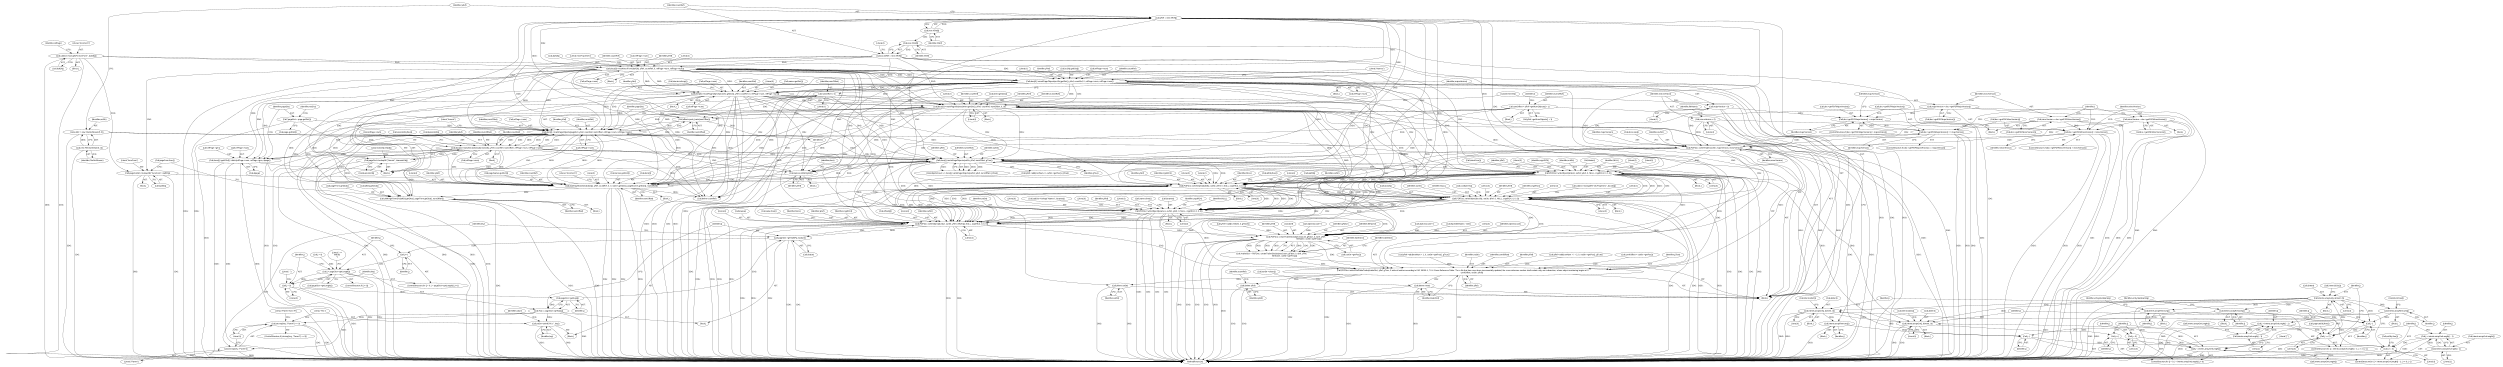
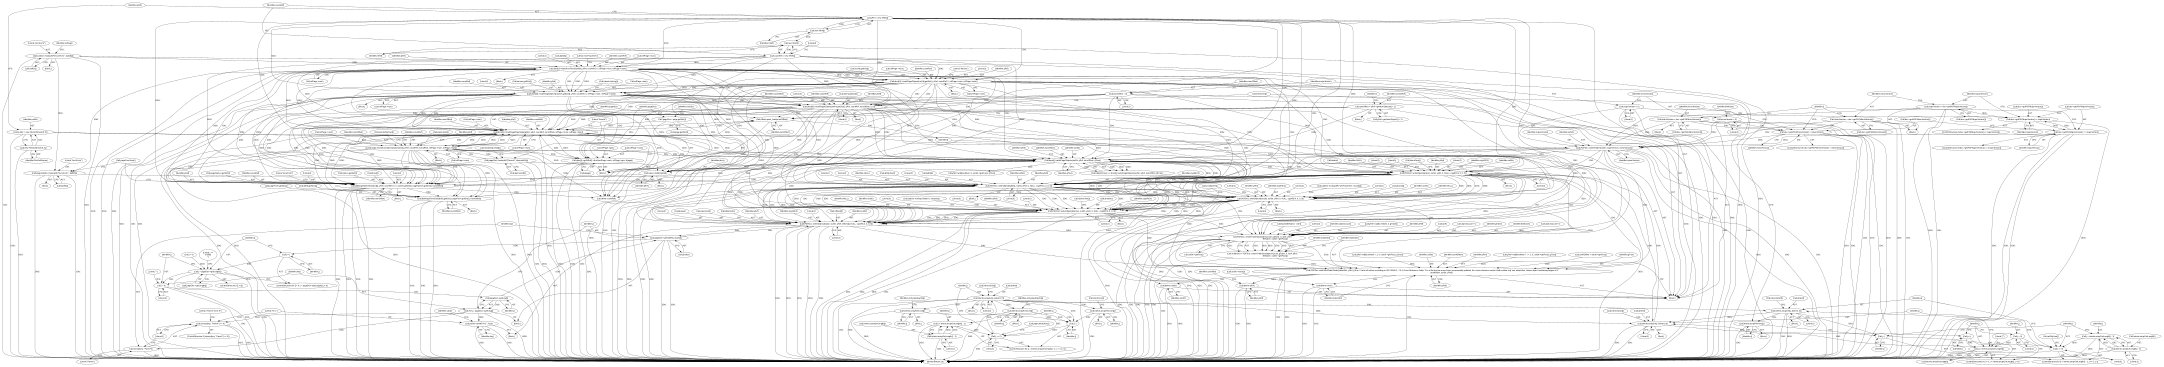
edge "(Call,yRef = new XRef())" -> "(Call,names.initDict(yRef))": now "(Call,ocObj.getDict())" -> "(Call,names.initDict(yRef))"
node "(Call,docs.size())": removed
